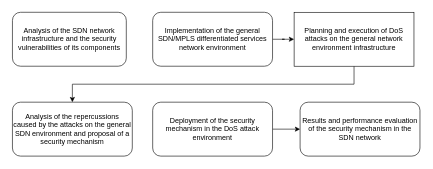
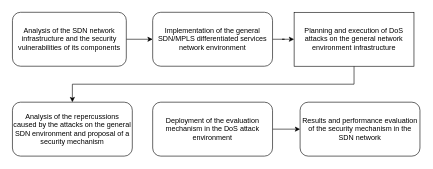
edge "Analysis of the SDN network infrastructure and the security vulnerabilities of its components" -> "Implementation of the general SDN/MPLS differentiated services network environment": added
node "Deployment of the security mechanism in the DoS attack environment": label "Deployment of the security mechanism in the DoS attack environment" -> "Deployment of the evaluation mechanism in the DoS attack environment"
